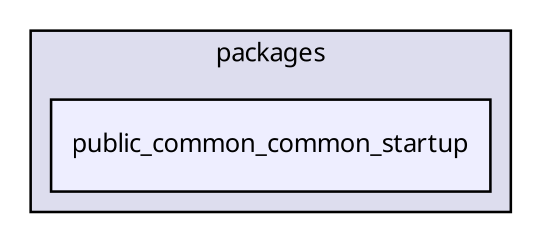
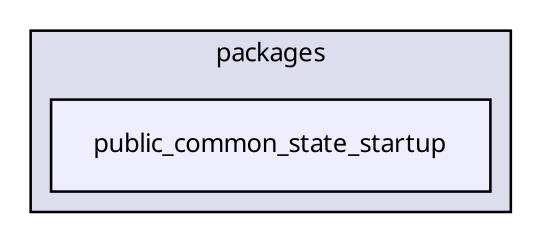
node "public_common_common_startup": label "public_common_common_startup" -> "public_common_state_startup"
